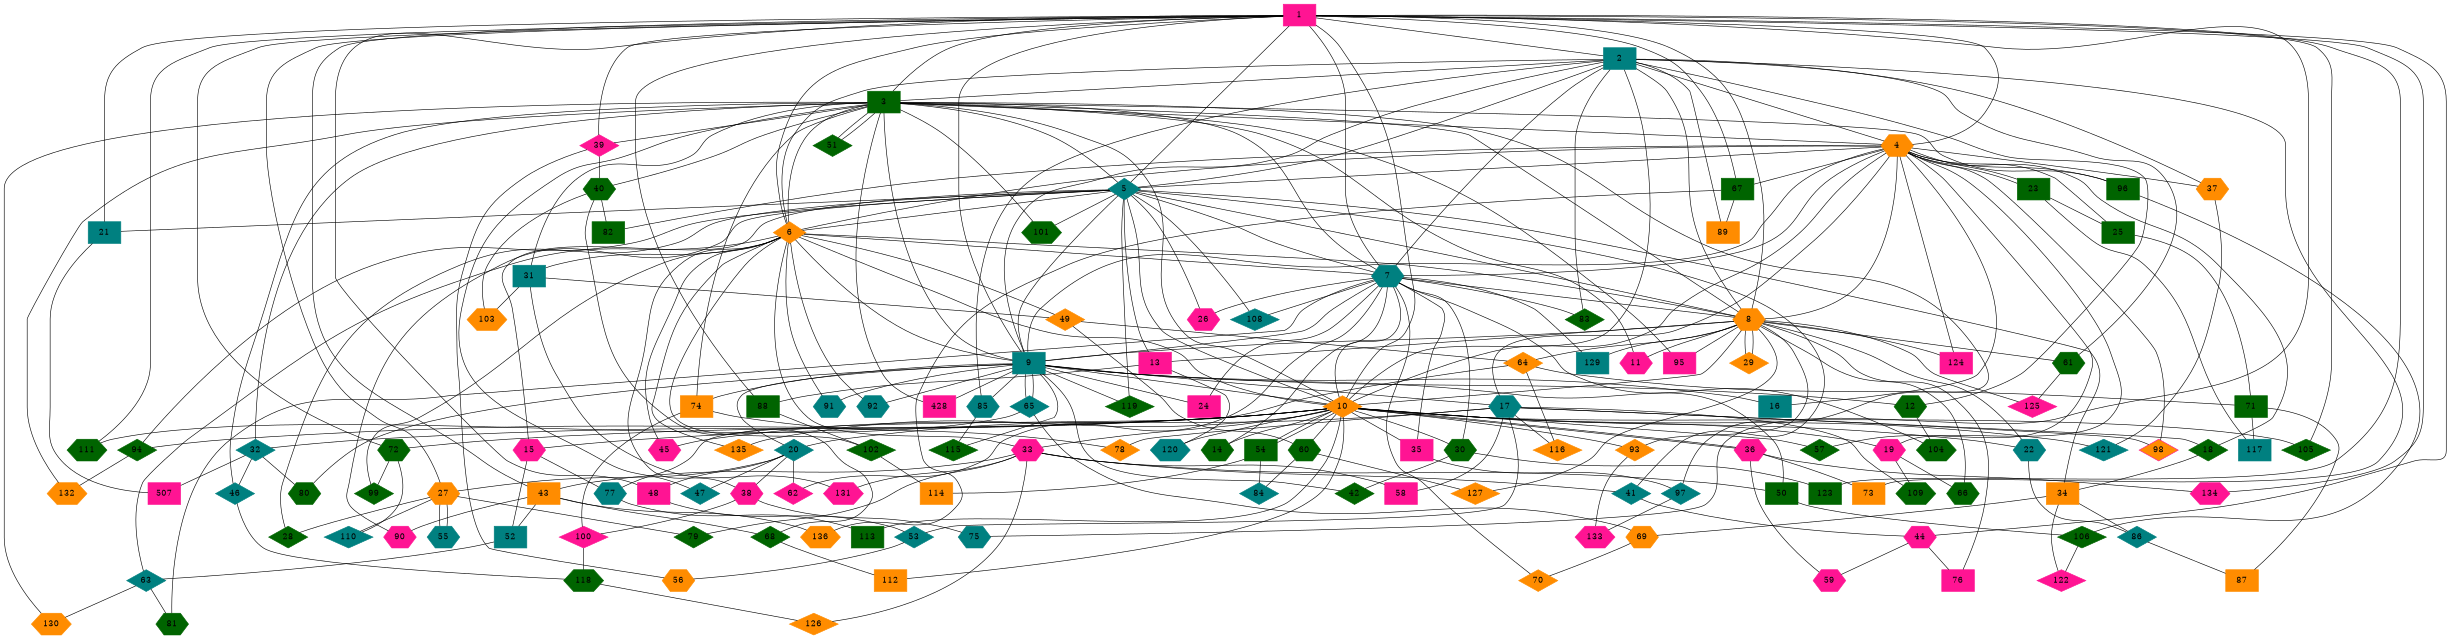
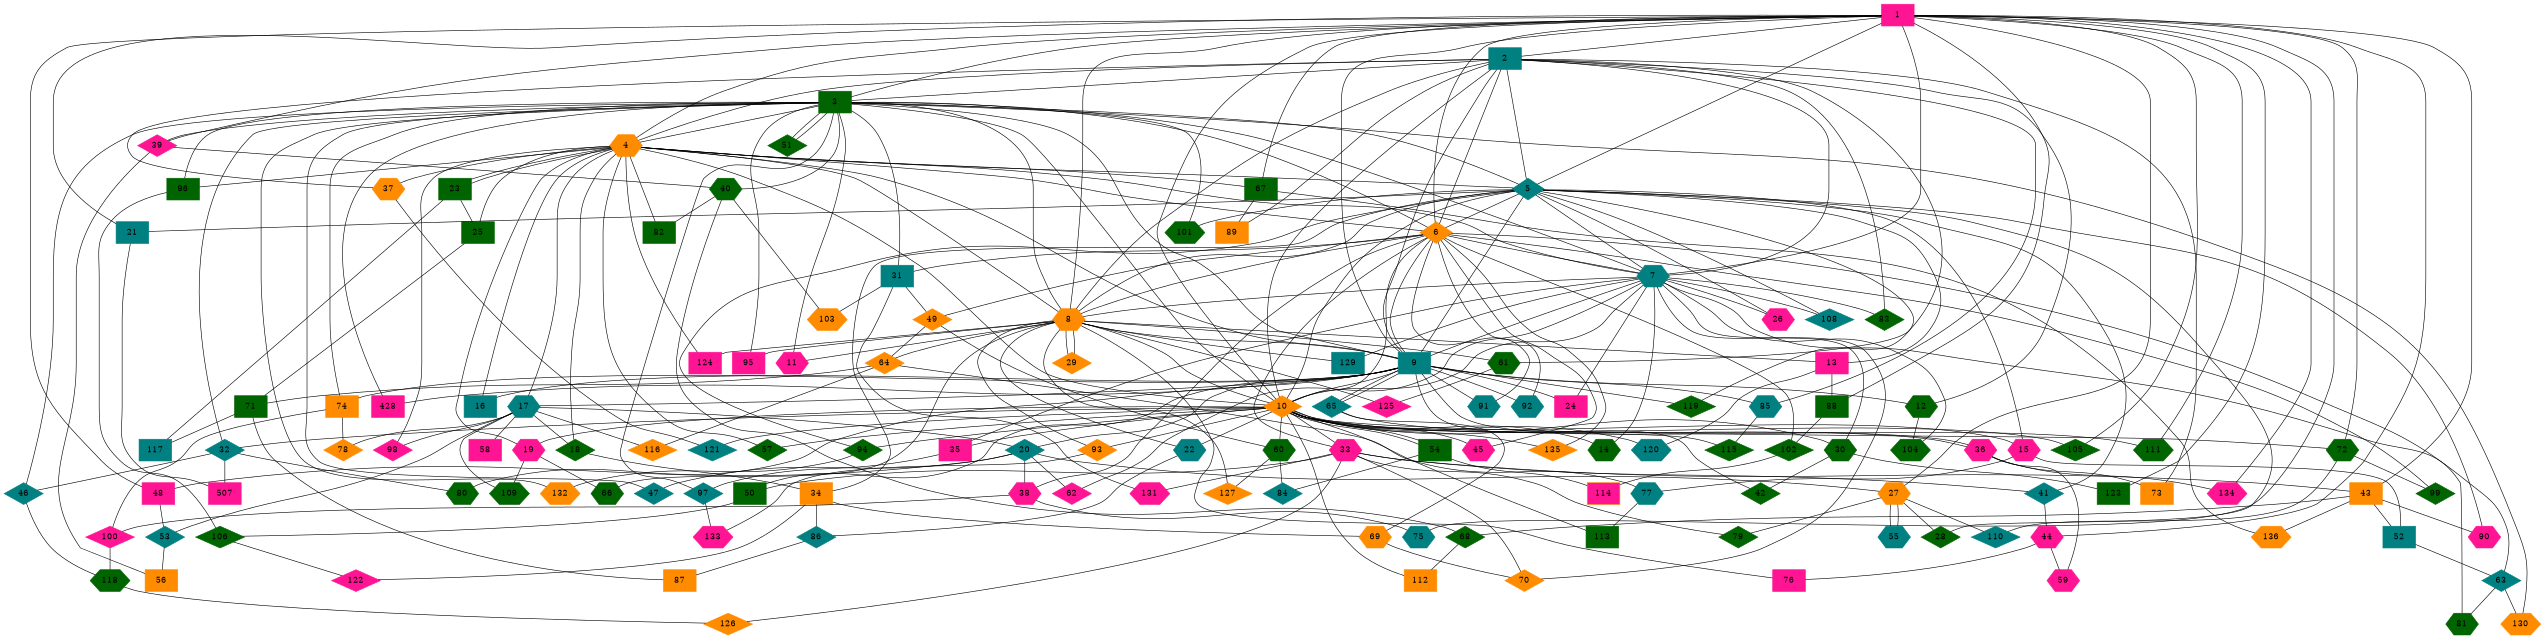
node "98": fillcolor darkorange -> deeppink
edge "33" -- "58": now "33" -- "70"
node "114": fillcolor darkorange -> deeppink
node "56": shape hexagon -> box
